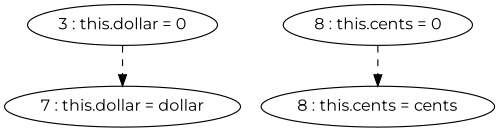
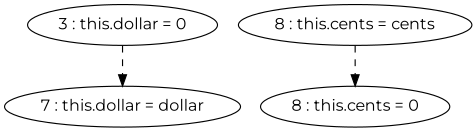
edge "8 : this.cents = 0" -> "8 : this.cents = cents": reversed
